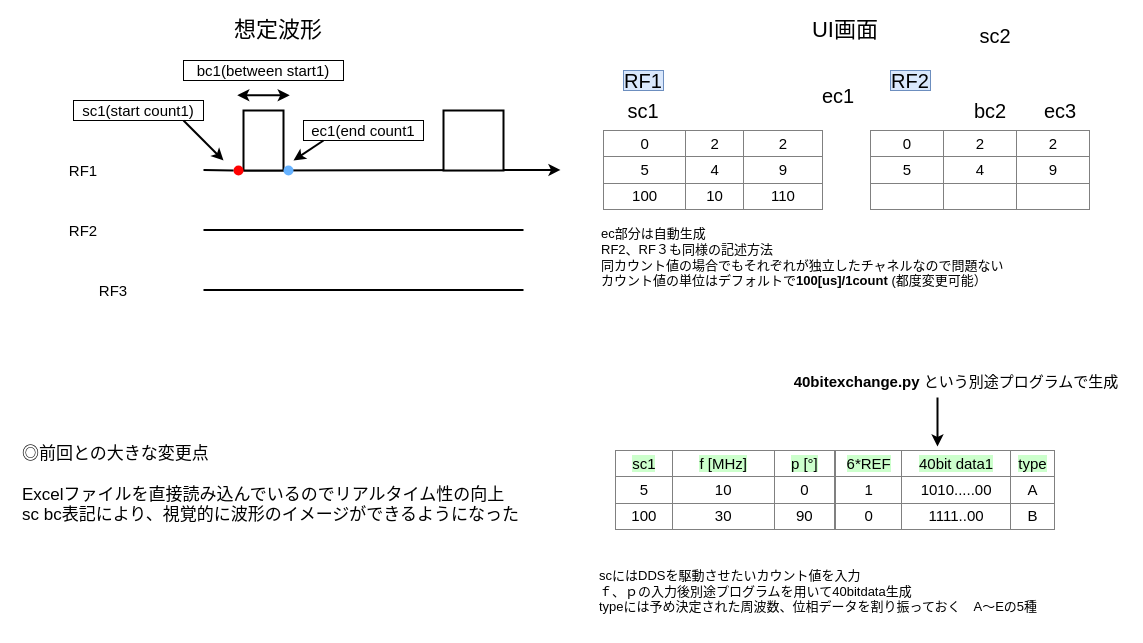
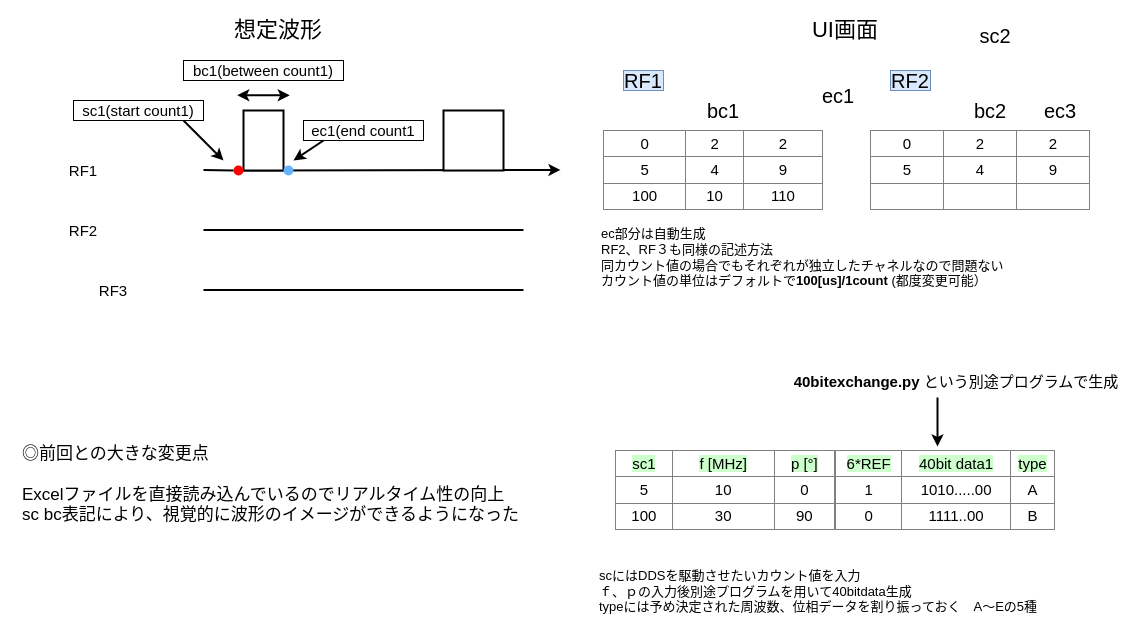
node "bc1(between start1)": label "bc1(between start1)" -> "bc1(between count1)"
node "sc1": removed
node "bc1": added
